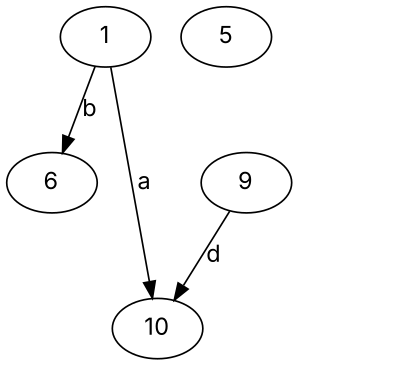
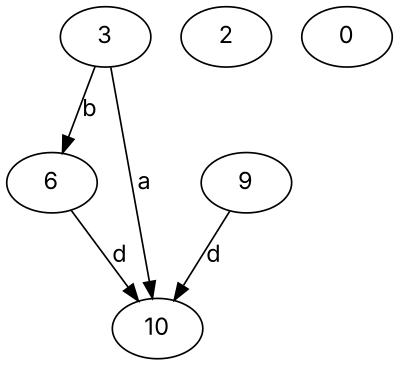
node "1": label "1" -> "3"
node "5": label "5" -> "2"
node "0": added
edge "6" -> "10": added, label "d"
